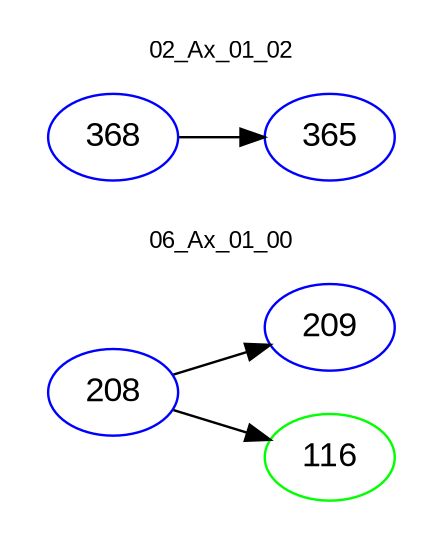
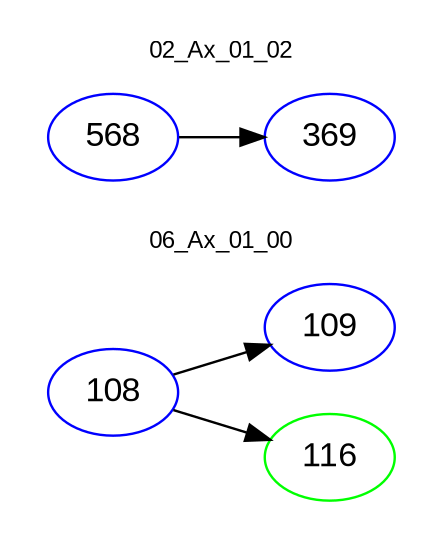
node "368": label "368" -> "568"
node "365": label "365" -> "369"
node "209": label "209" -> "109"
node "208": label "208" -> "108"
